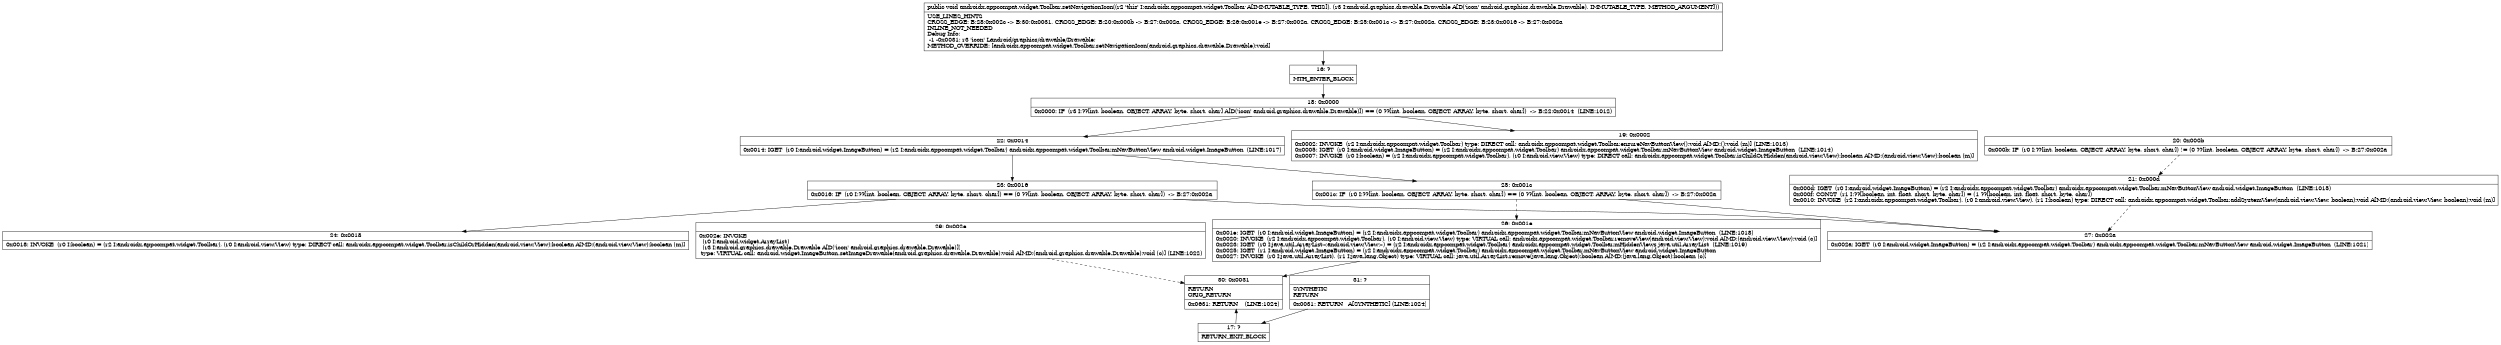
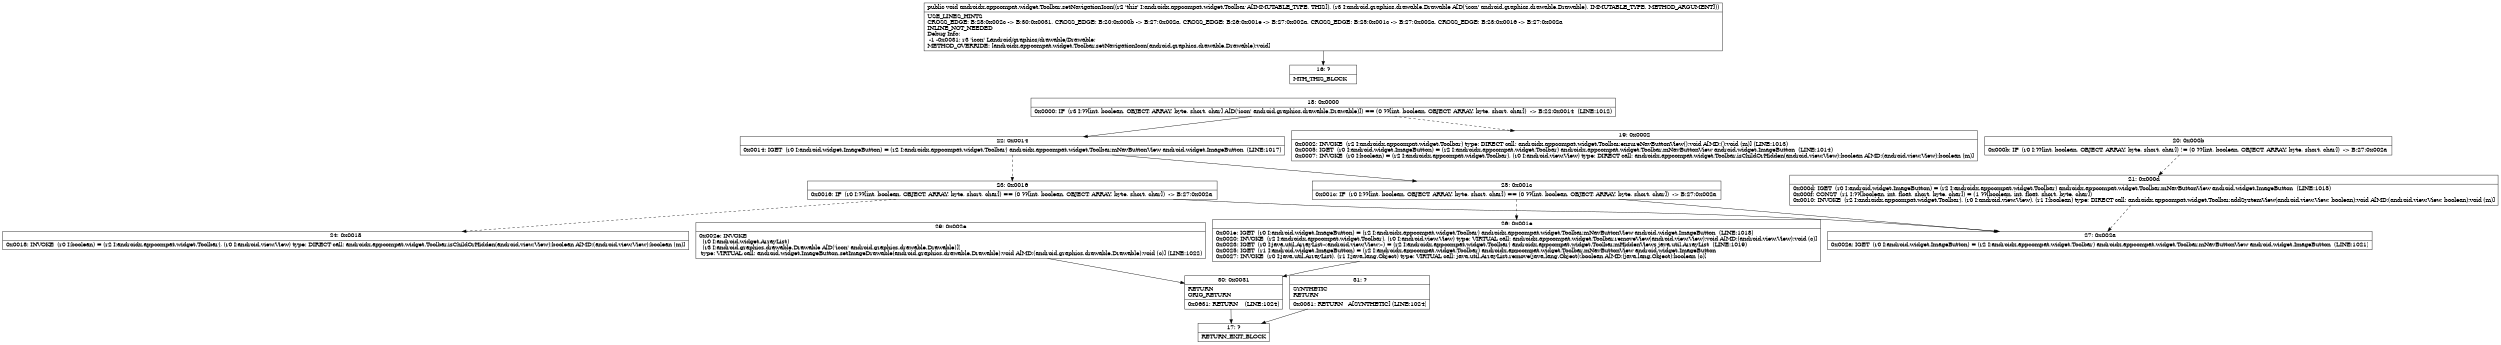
node "16: ?": text "MTH_ENTER_BLOCK" -> "MTH_THIS_BLOCK"
edge "16: ?" -> "18: 0x0000": removed
edge "18: 0x0000" -> "19: 0x0002": style solid -> dashed
edge "22: 0x0014" -> "23: 0x0016": style solid -> dashed
edge "23: 0x0016" -> "24: 0x0018": style solid -> dashed
edge "29: 0x002e" -> "30: 0x0031": style dashed -> solid
edge "17: ?" -> "30: 0x0031": reversed
